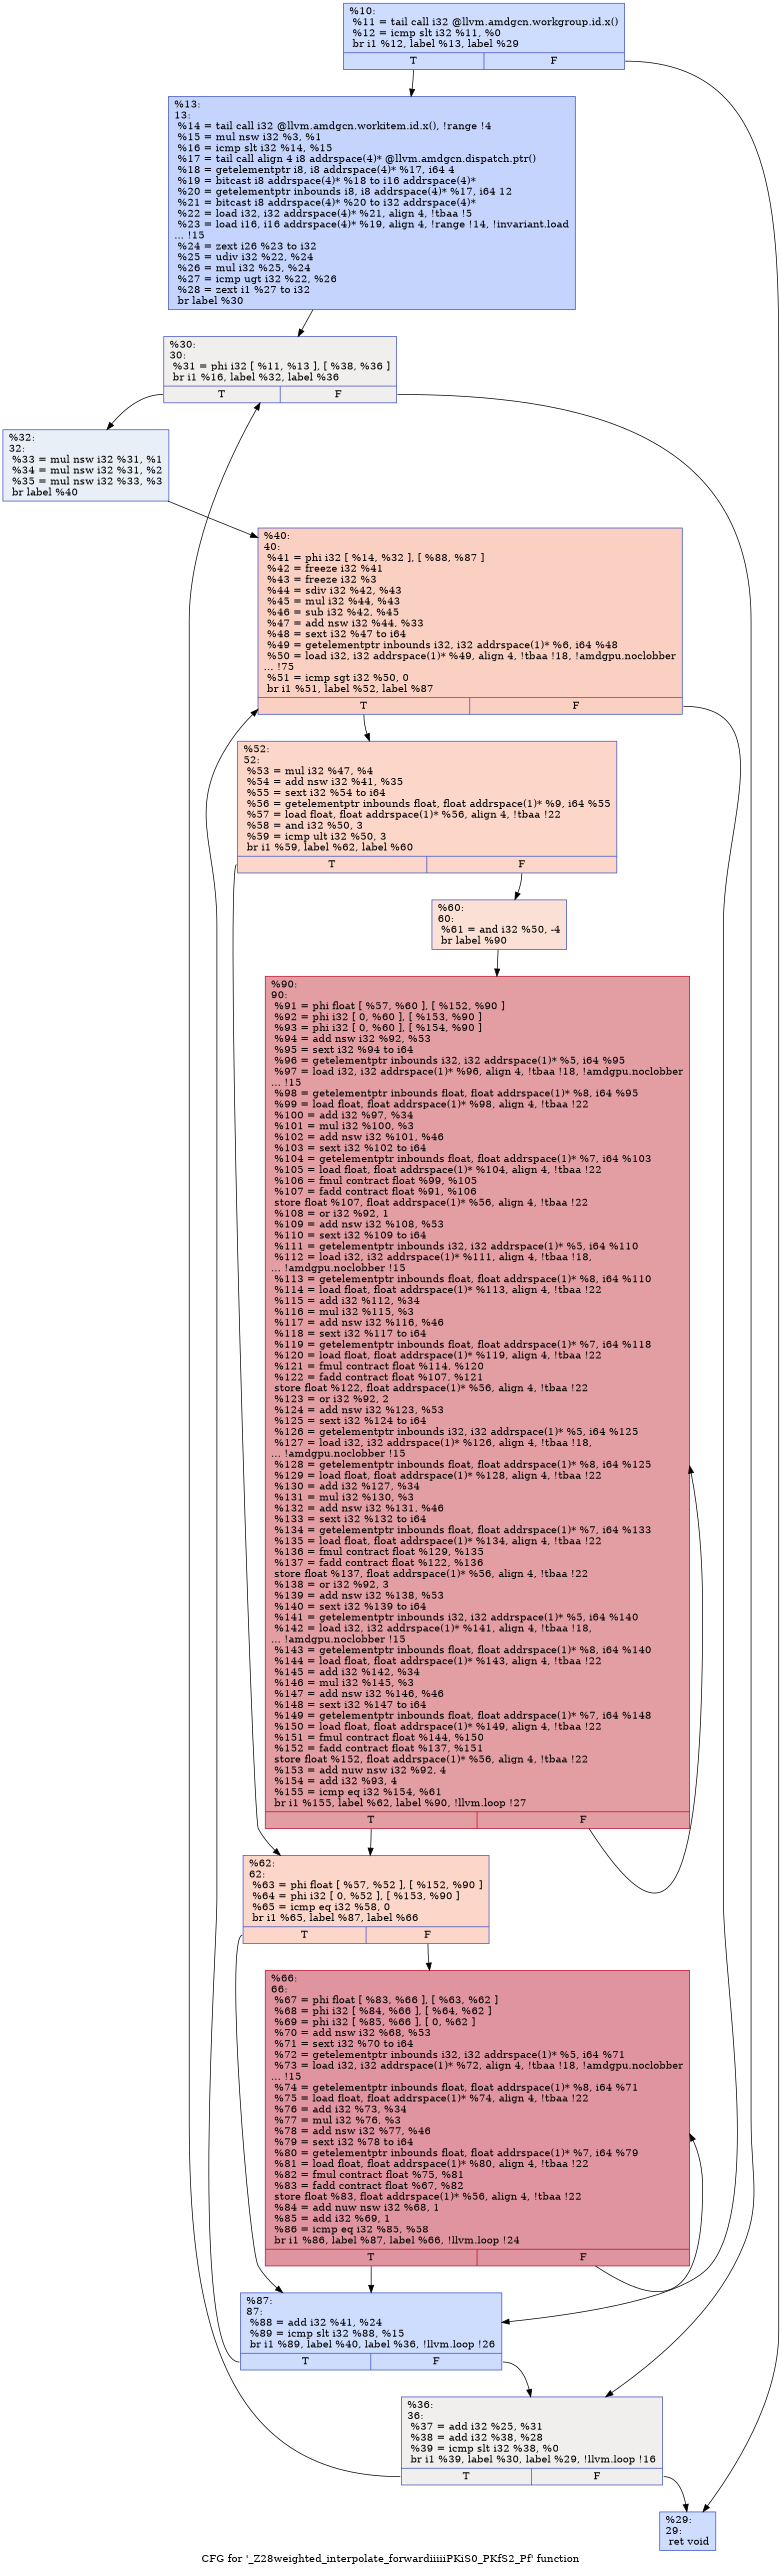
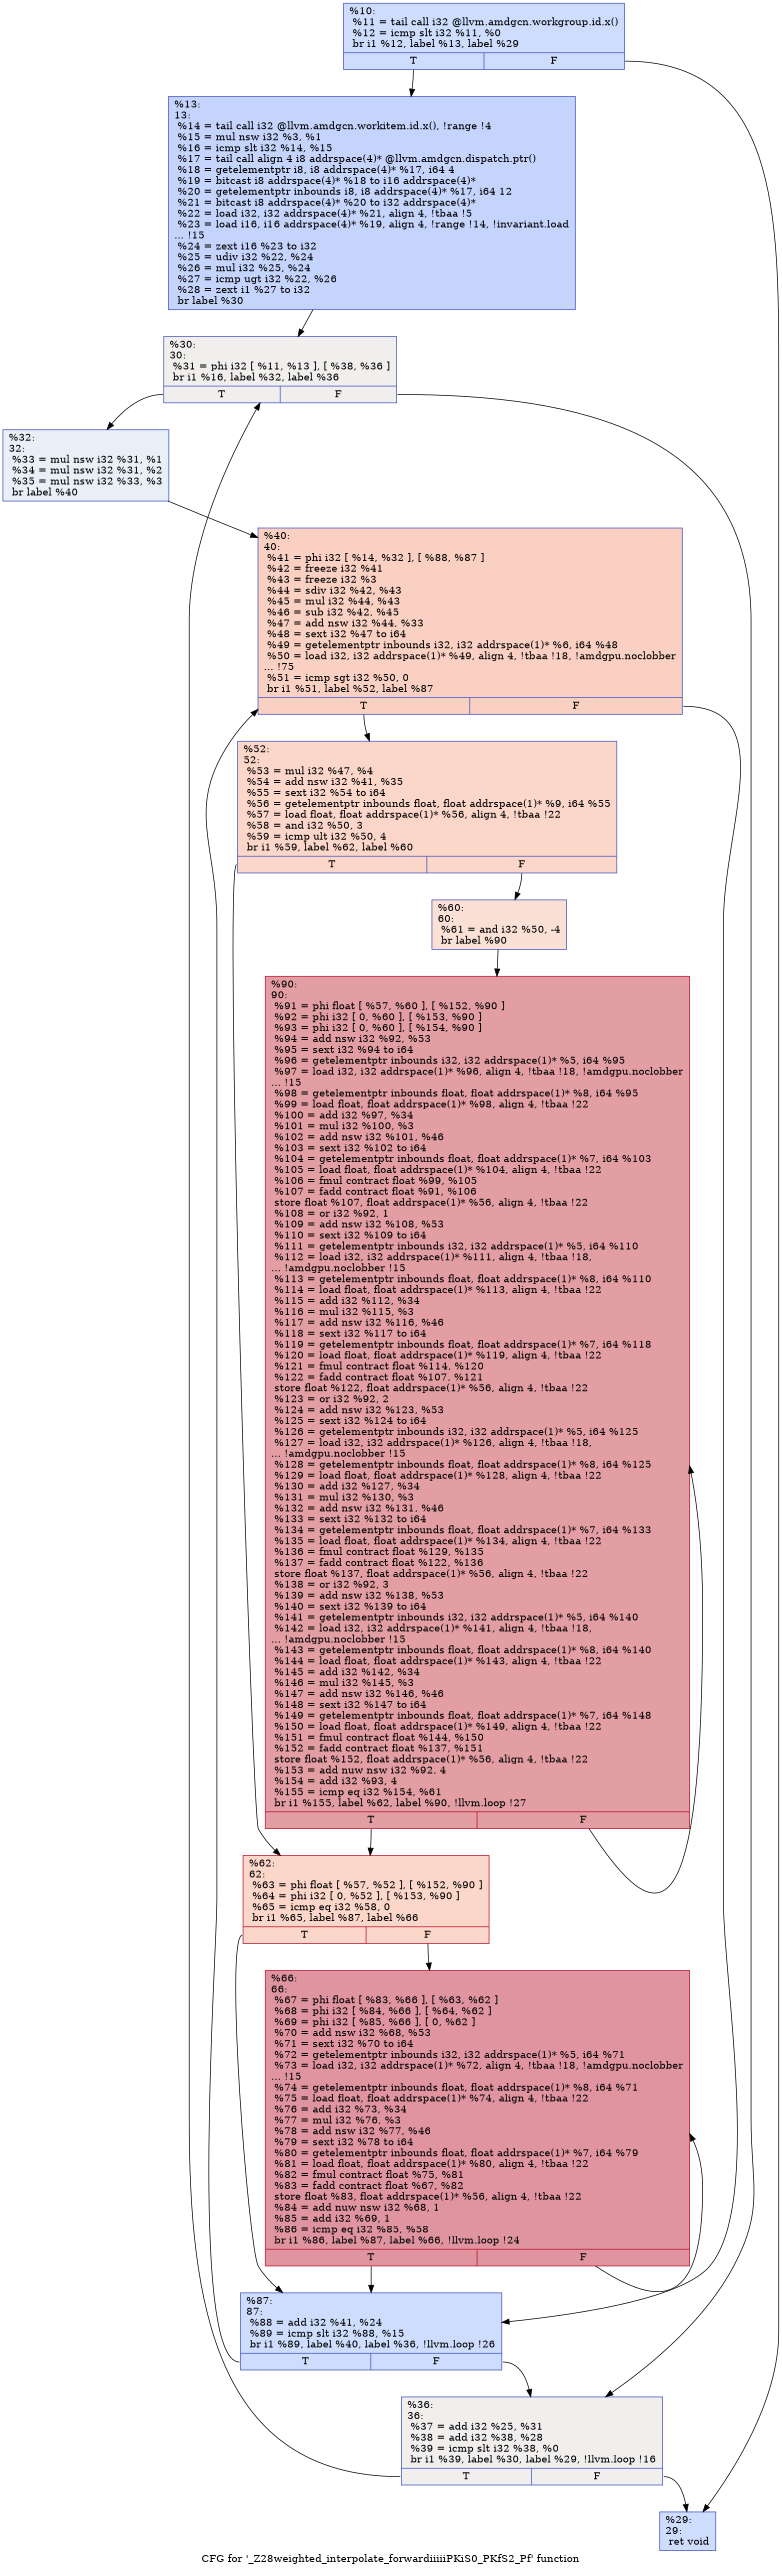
node "%13:": text "%24 = zext i26 %23 to i32" -> "%24 = zext i16 %23 to i32"
node "%52:": text "%59 = icmp ult i32 %50, 3" -> "%59 = icmp ult i32 %50, 4"
node "%62:": color #3d50c3ff -> #b70d28ff
